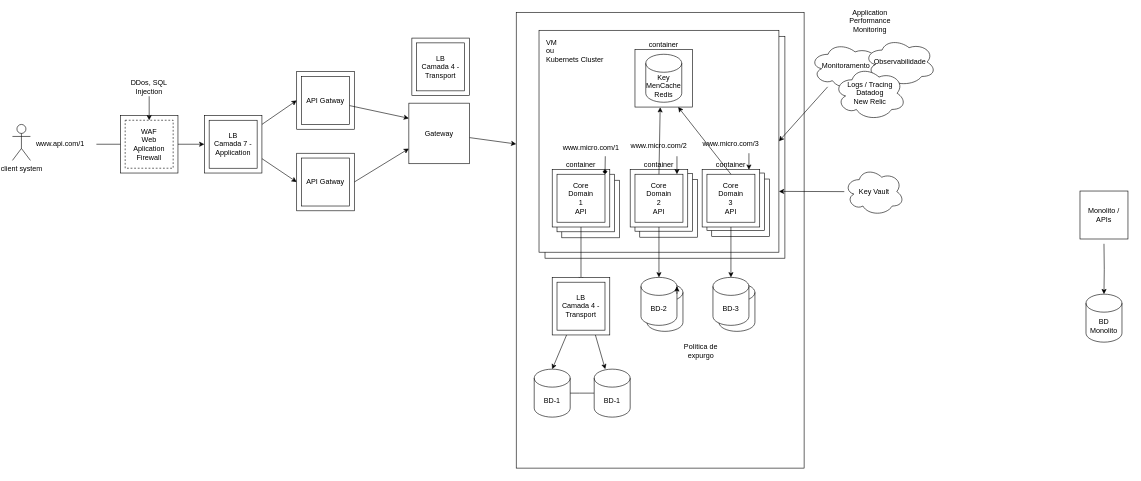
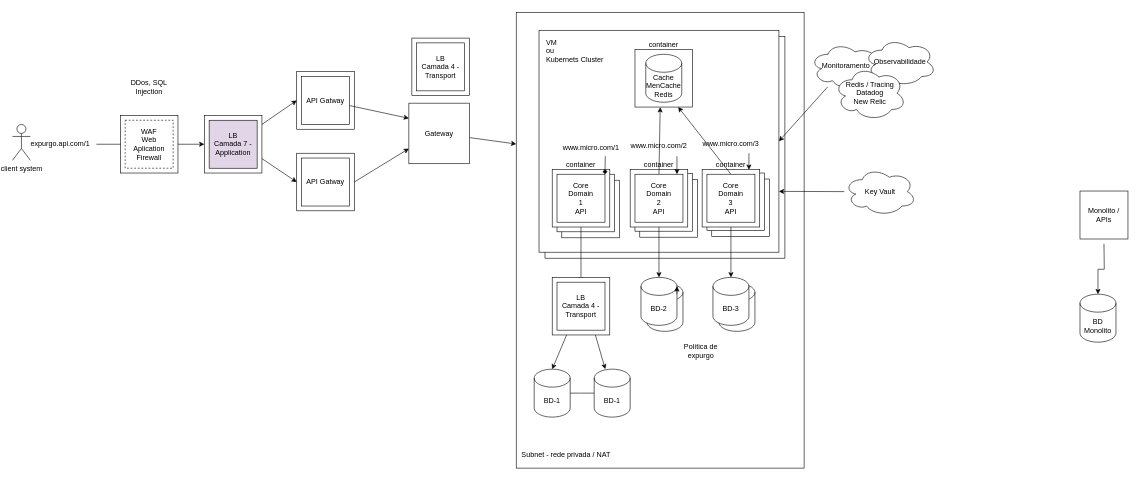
node "Application Performance Monitoring": removed
node "Key MenCache Redis": label "Key MenCache Redis" -> "Cache MenCache Redis"
node "Logs / Tracing Datadog New Relic": label "Logs / Tracing Datadog New Relic" -> "Redis / Tracing Datadog New Relic"
edge "DDos, SQL Injection" -> "WAF Web Aplication Firewall": removed
node "www.api.com/1": label "www.api.com/1" -> "expurgo.api.com/1"
node "LB Camada 7 - Application": fillcolor #ffffff -> #e1d5e7
node "Key Vault": size 60x48 -> 72x48
node "BD Monolito": moved (1104, 318) -> (1098, 318)
node "Subnet - rede privada / NAT": added
